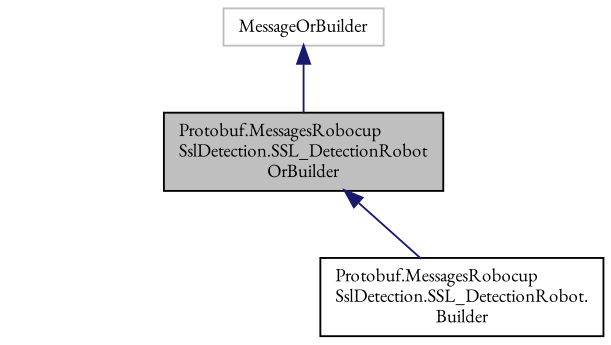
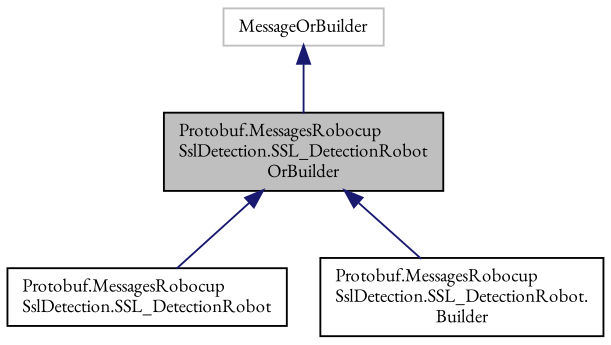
node "Protobuf.MessagesRobocup SslDetection.SSL_DetectionRobot": added
